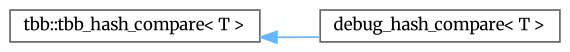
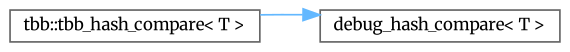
edge "debug_hash_compare< T >" -> "tbb::tbb_hash_compare< T >": reversed
